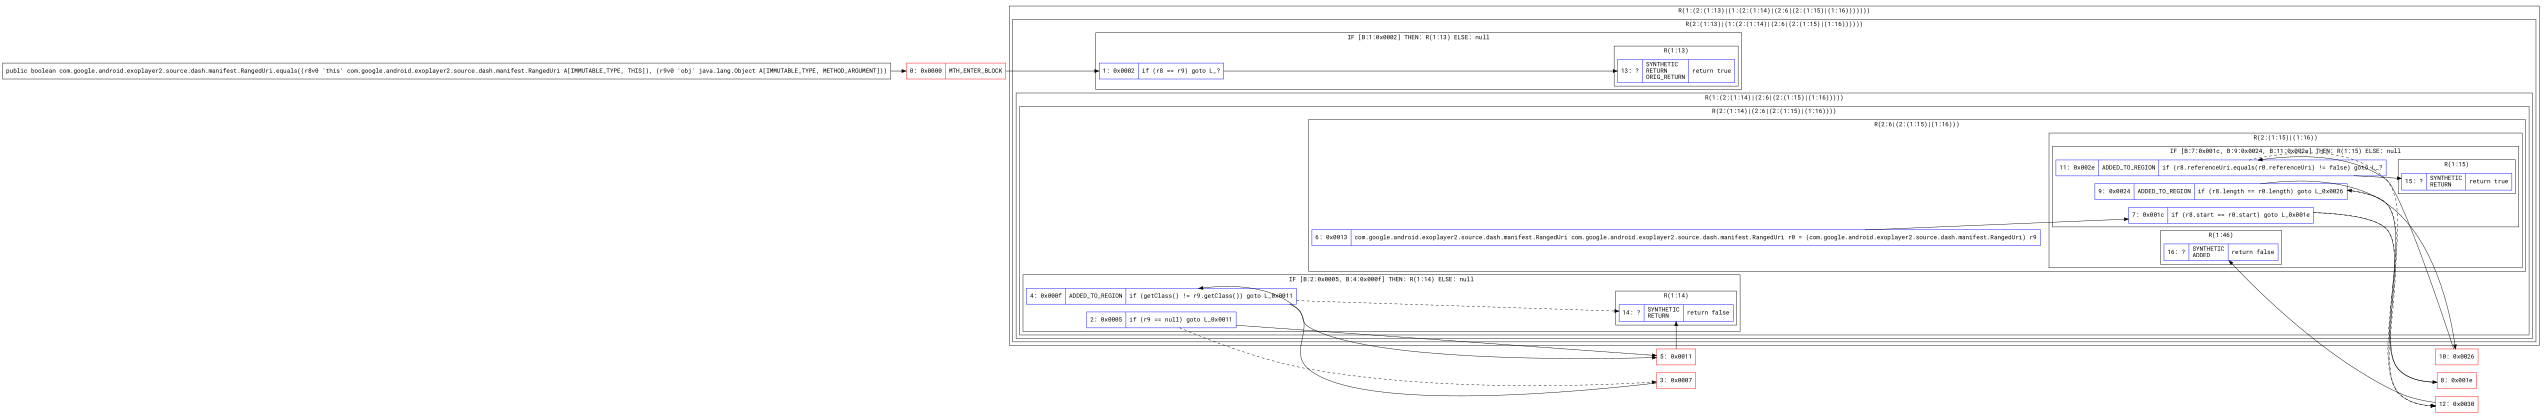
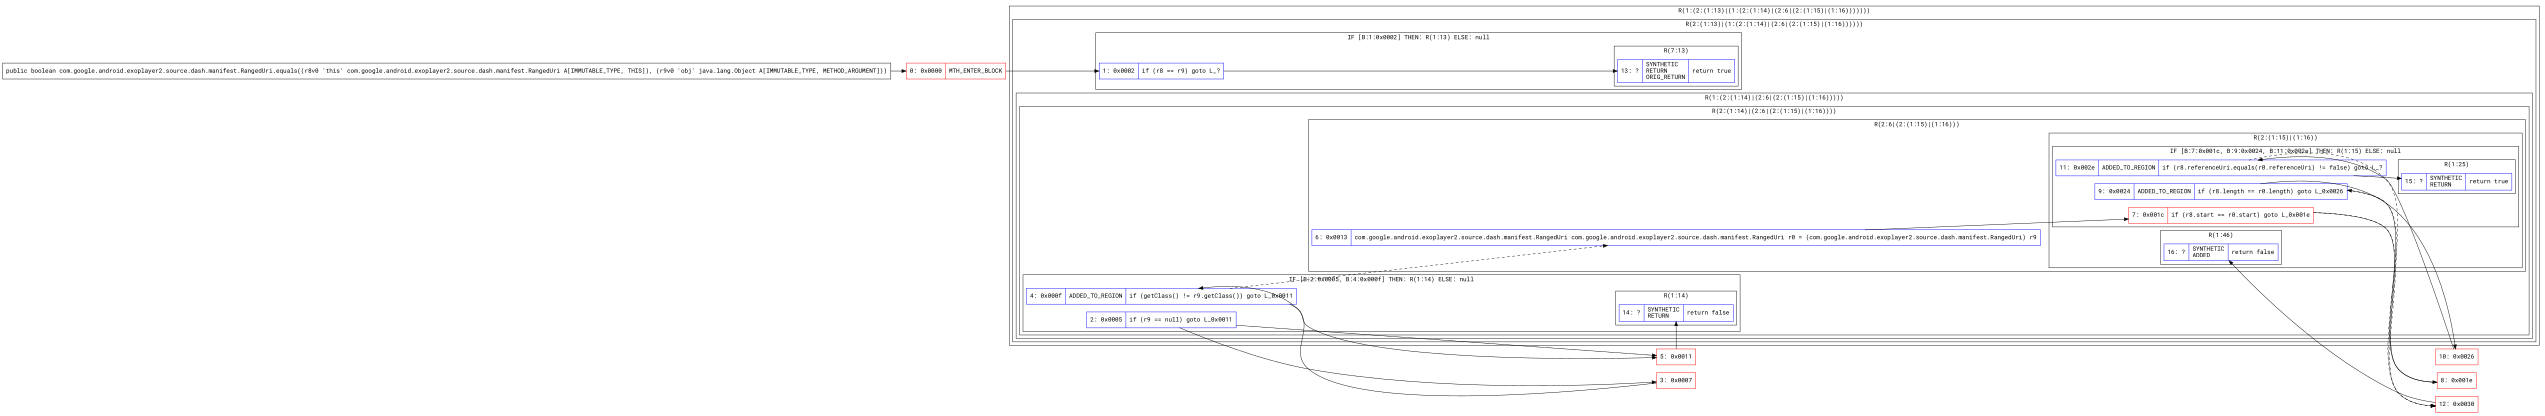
cluster "R(1:13)": label "R(1:13)" -> "R(7:13)"
cluster "R(1:15)": label "R(1:15)" -> "R(1:25)"
node "7: 0x001c": color blue -> red
edge "4: 0x000f" -> "14: ?": now "4: 0x000f" -> "6: 0x0013"
edge "2: 0x0005" -> "3: 0x0007": style dashed -> solid
